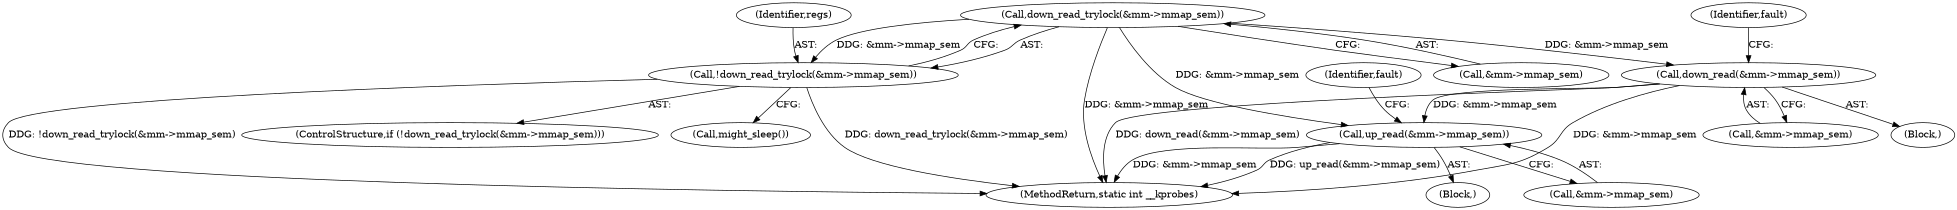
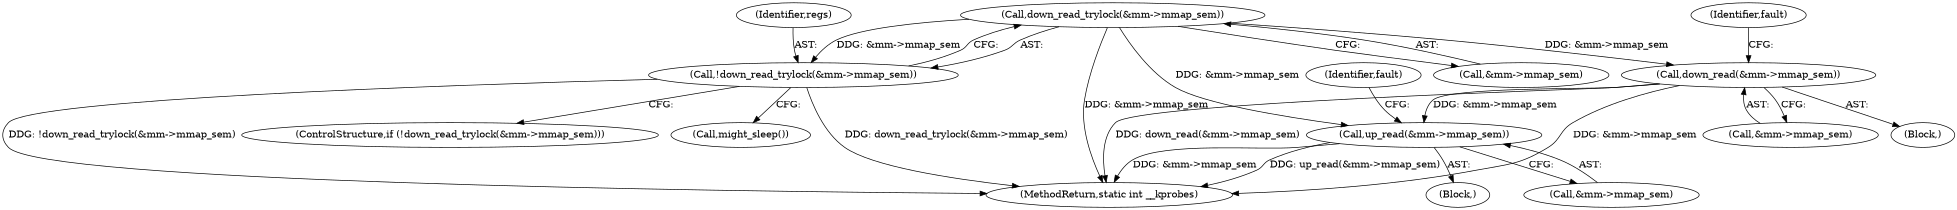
edge "(Call,!down_read_trylock(&mm->mmap_sem))" -> "(ControlStructure,if (!down_read_trylock(&mm->mmap_sem)))": label "AST: " -> "CFG: "
